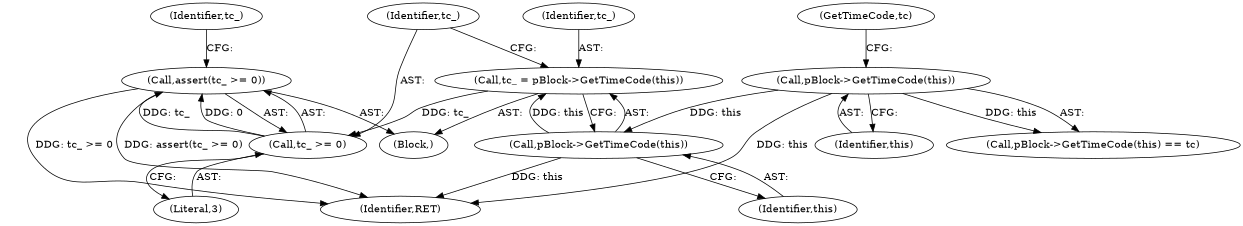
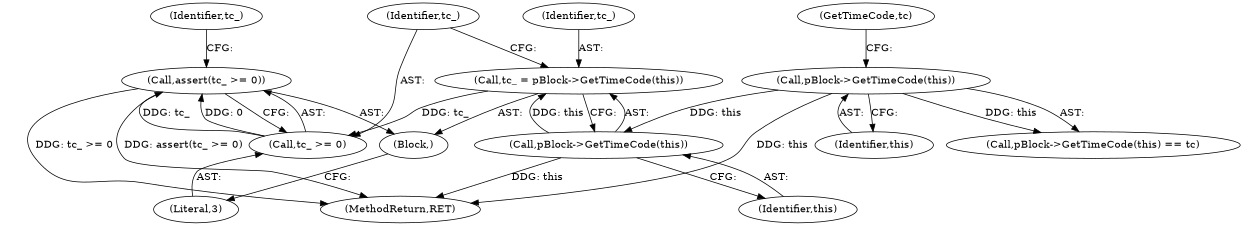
edge "(Call,assert(tc_ >= 0))" -> "(Call,tc_ >= 0)": label "AST: " -> "CFG: "
edge "(Call,tc_ >= 0)" -> "(Literal,3)": now "(Block,)" -> "(Literal,3)"
node "(Identifier,RET)": label "(Identifier,RET)" -> "(MethodReturn,RET)"
